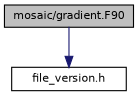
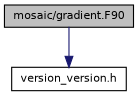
node "file_version.h": label "file_version.h" -> "version_version.h"
